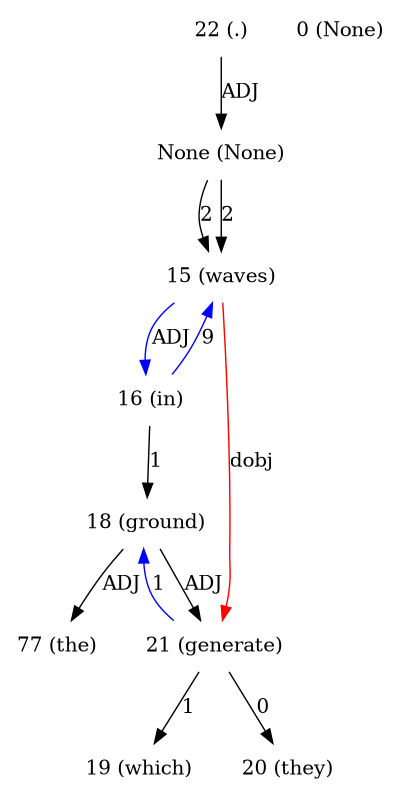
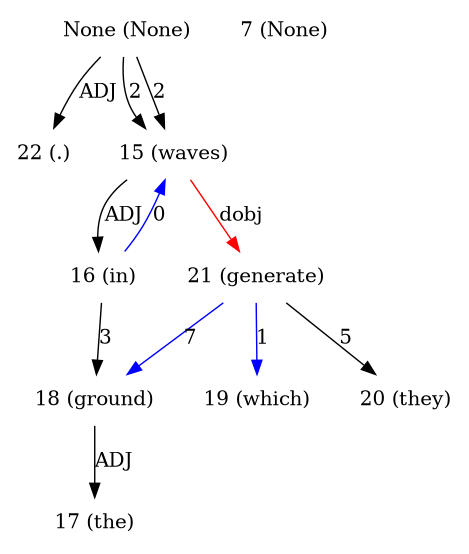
node "0 (None)": label "0 (None)" -> "7 (None)"
edge "22 (.)" -> "None (None)": reversed
edge "15 (waves)" -> "16 (in)": color blue -> black
edge "16 (in)" -> "15 (waves)": label "9" -> "0"
edge "16 (in)" -> "18 (ground)": label "1" -> "3"
edge "18 (ground)" -> "21 (generate)": removed, label "ADJ"
edge "21 (generate)" -> "18 (ground)": label "1" -> "7"
node "77 (the)": label "77 (the)" -> "17 (the)"
edge "21 (generate)" -> "19 (which)": color black -> blue
edge "21 (generate)" -> "20 (they)": label "0" -> "5"
